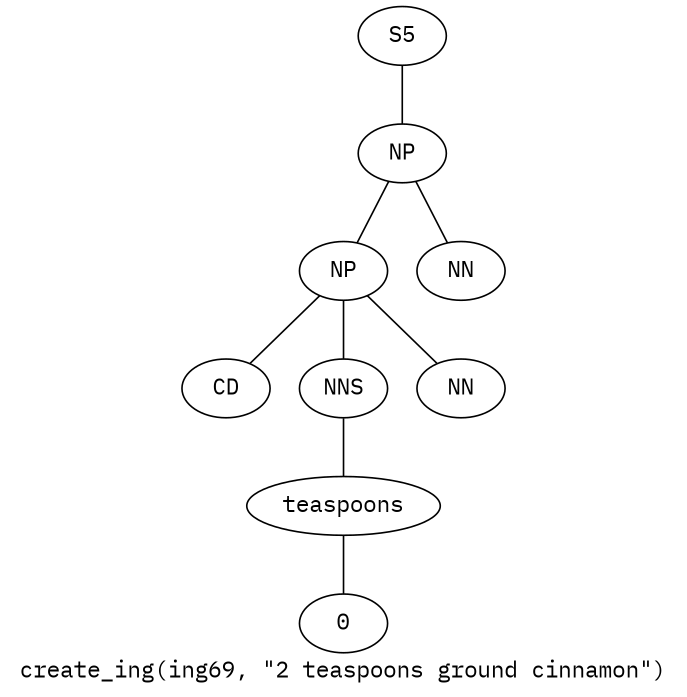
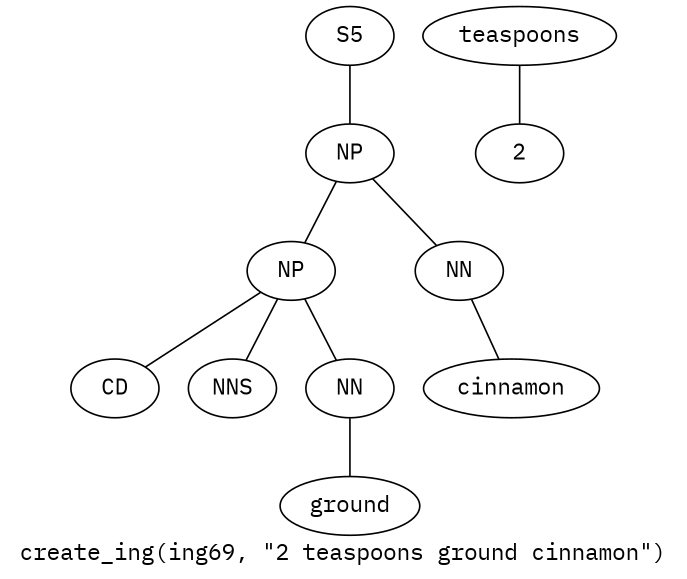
node "cinnamon": added
edge "NNS" -- "teaspoons": removed
node "ground": added
node "0": label "0" -> "2"
